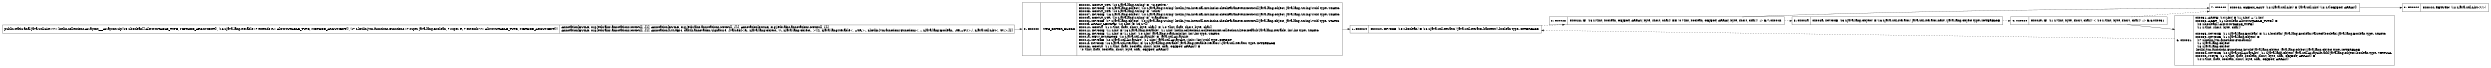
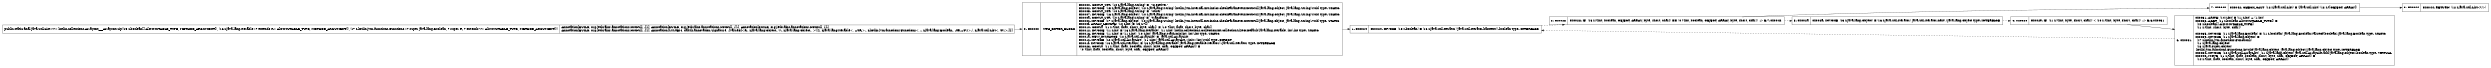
edge "4: 0x002e" -> "7: 0x0042": removed
node "6: 0x0031": text "(r3 I:java.lang.Object)" -> "(r3 I:java.super.Object)"
